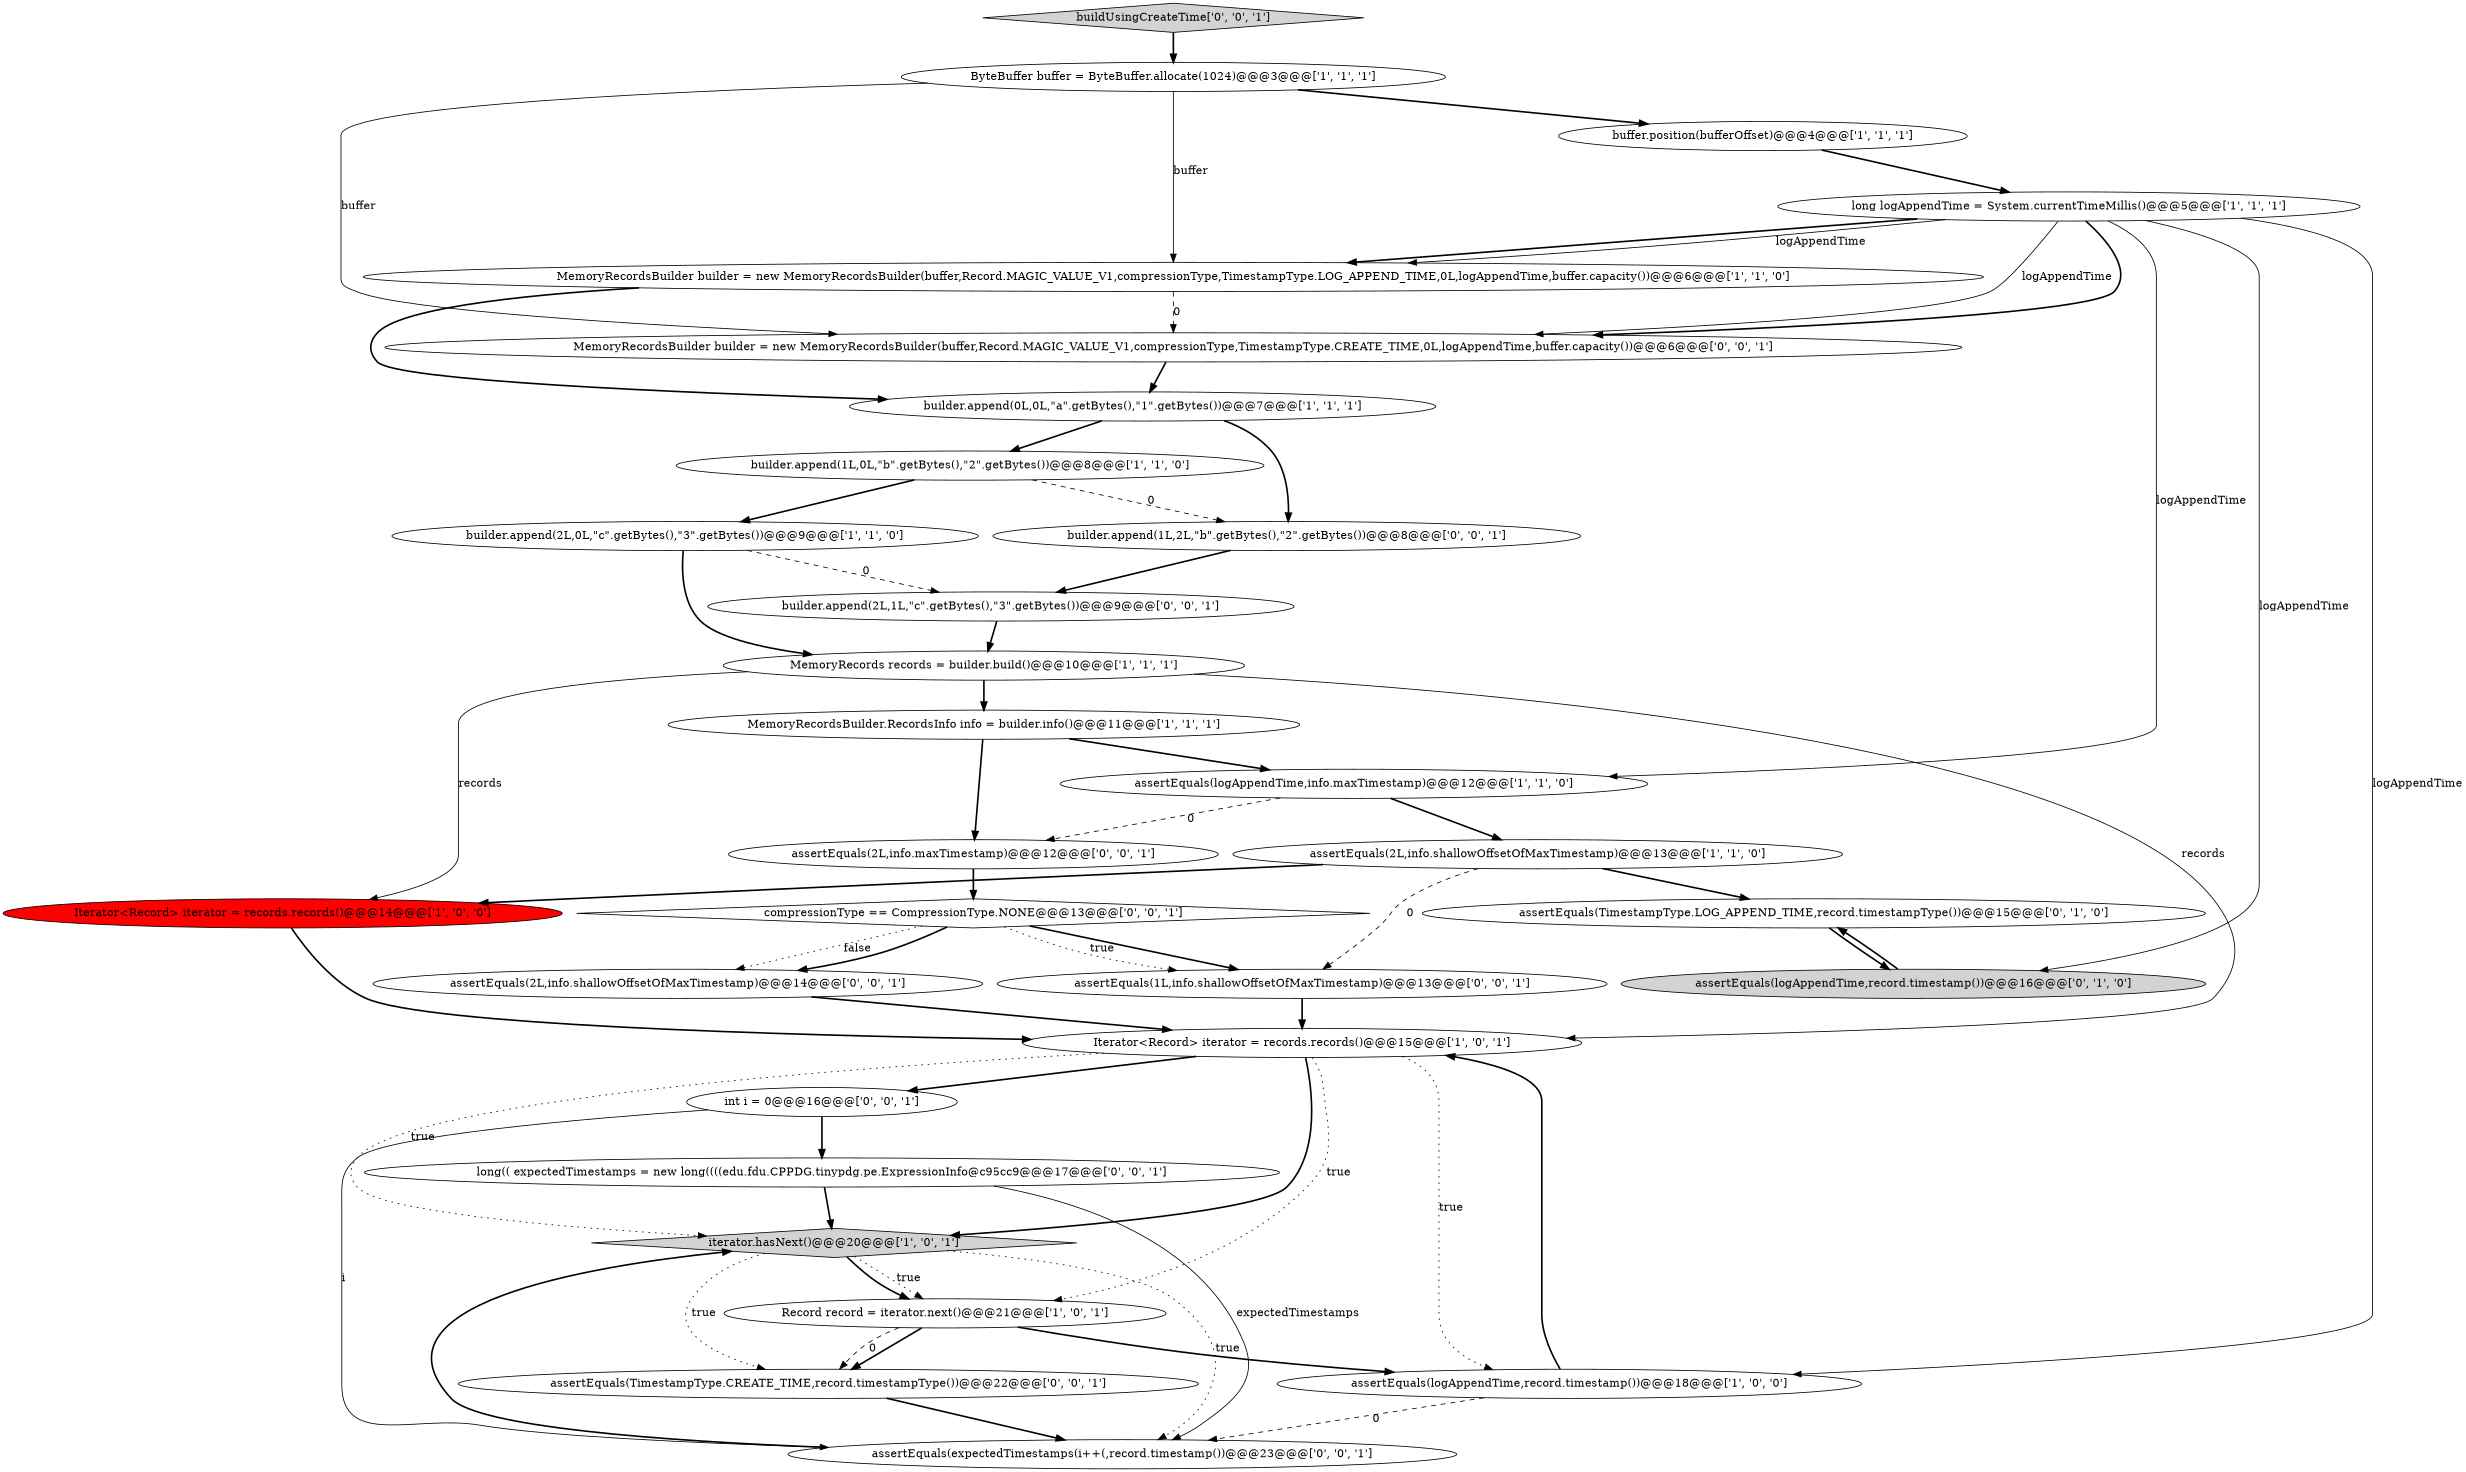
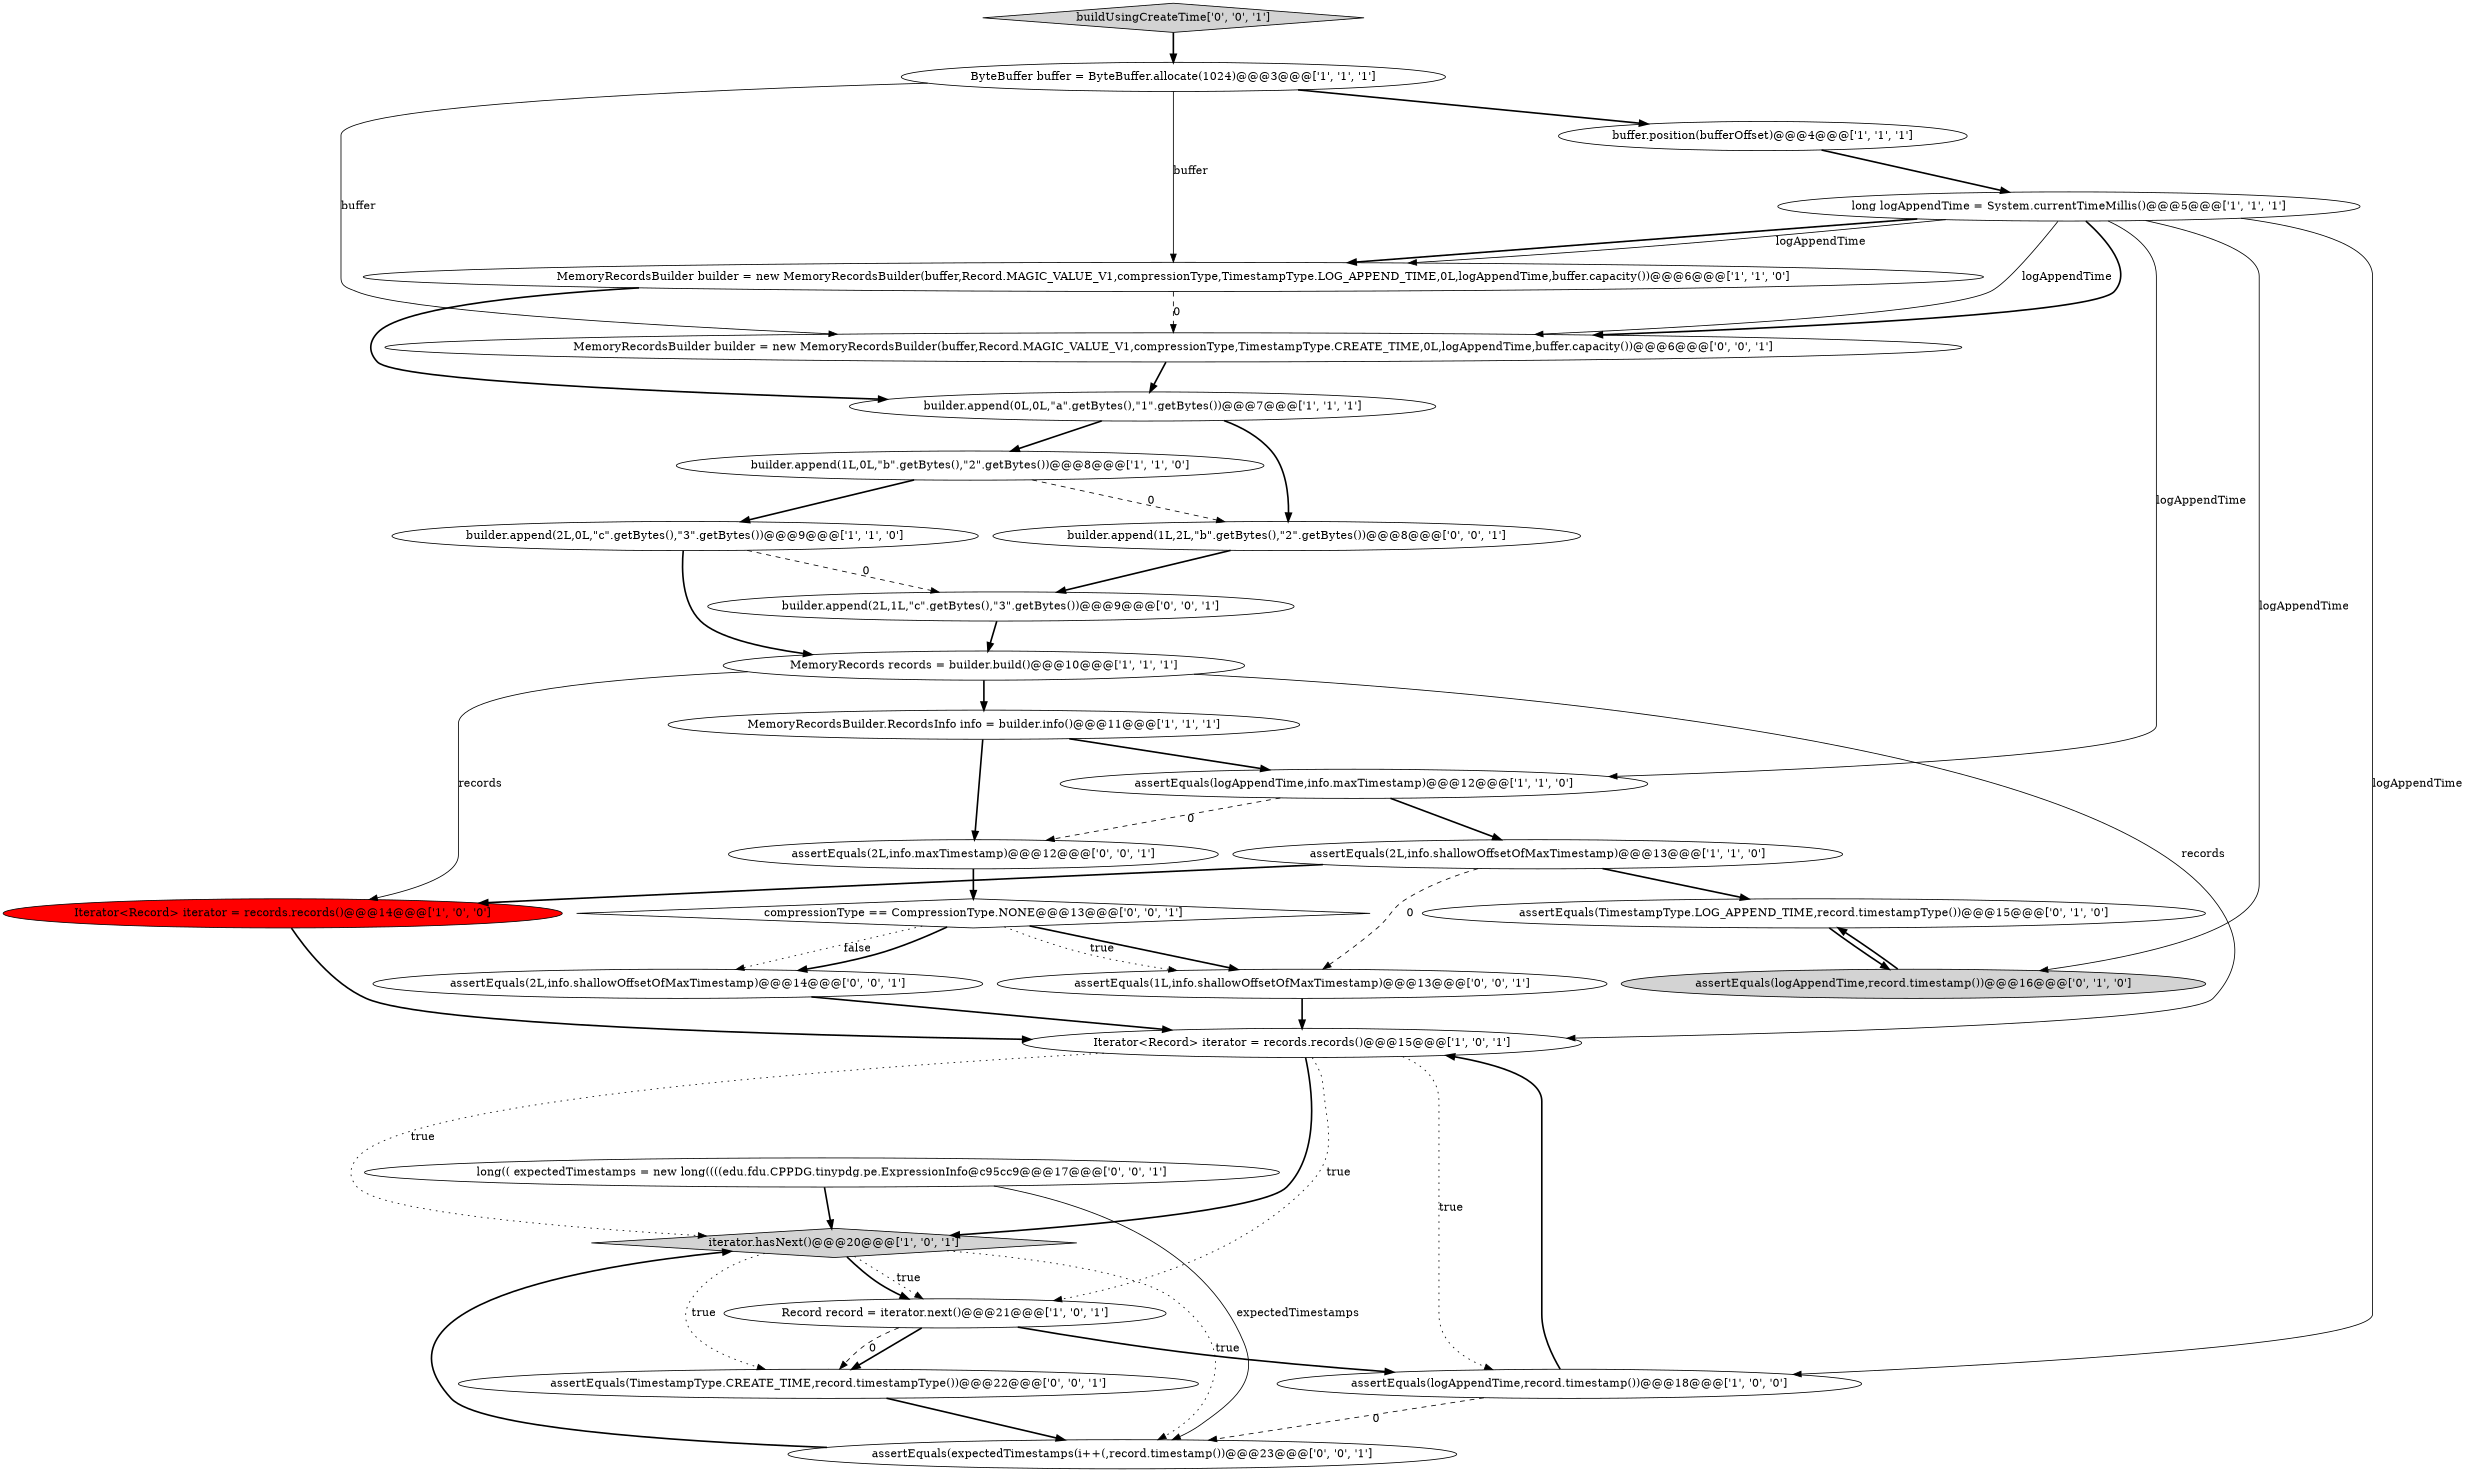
node "int i = 0@@@16@@@['0', '0', '1']": removed
